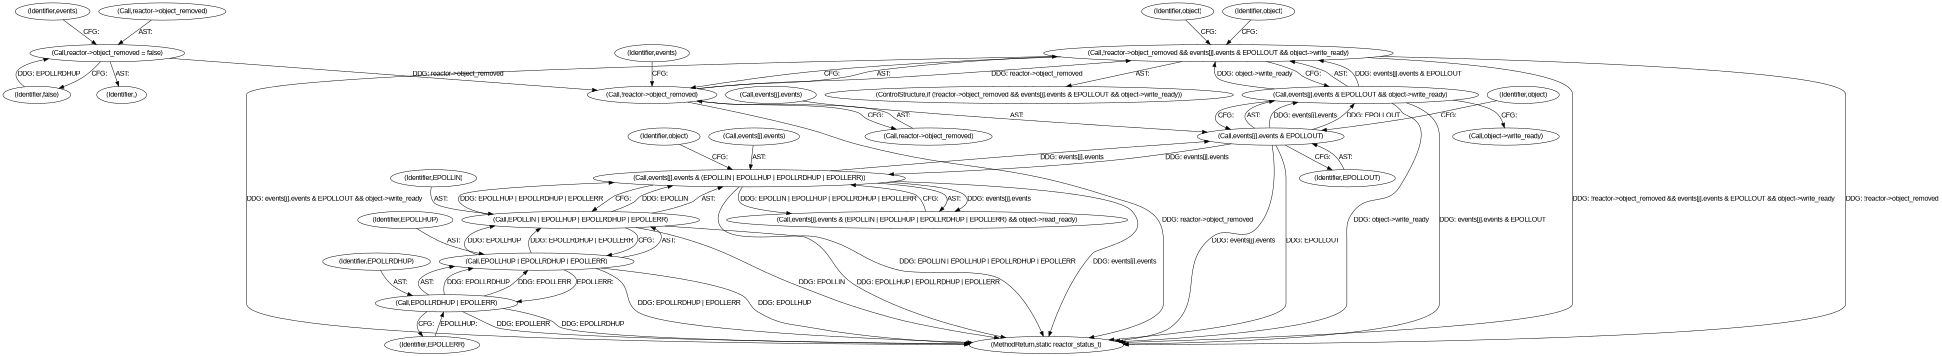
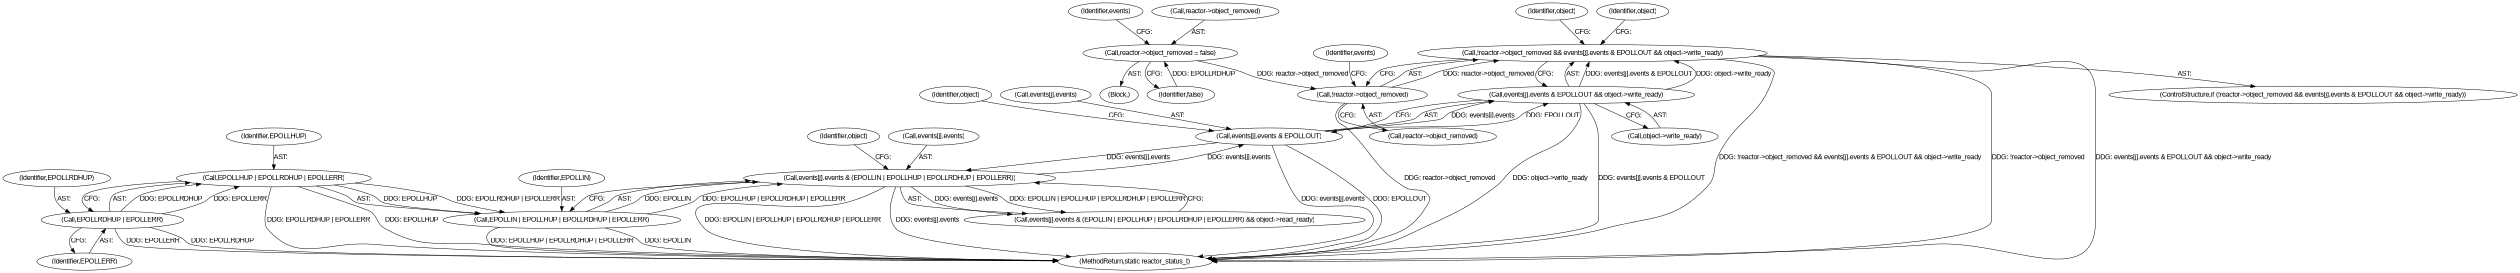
node "(Identifier,)": label "(Identifier,)" -> "(Block,)"
edge "(Call,object->write_ready)" -> "(Call,events[j].events & EPOLLOUT && object->write_ready)": added, label "AST:"
node "(Identifier,EPOLLOUT)": removed
edge "(Call,EPOLLIN | EPOLLHUP | EPOLLRDHUP | EPOLLERR)" -> "(Call,EPOLLHUP | EPOLLRDHUP | EPOLLERR)": removed, label "CFG:"
edge "(Call,EPOLLHUP | EPOLLRDHUP | EPOLLERR)" -> "(Call,EPOLLRDHUP | EPOLLERR)": label "EPOLLERR: " -> "CFG: "
edge "(Identifier,EPOLLERR)" -> "(Call,EPOLLRDHUP | EPOLLERR)": label "EPOLLHUP: " -> "AST: "
